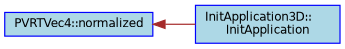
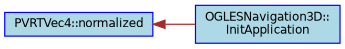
node "InitApplication3D:: InitApplication": label "InitApplication3D:: InitApplication" -> "OGLESNavigation3D:: InitApplication"
